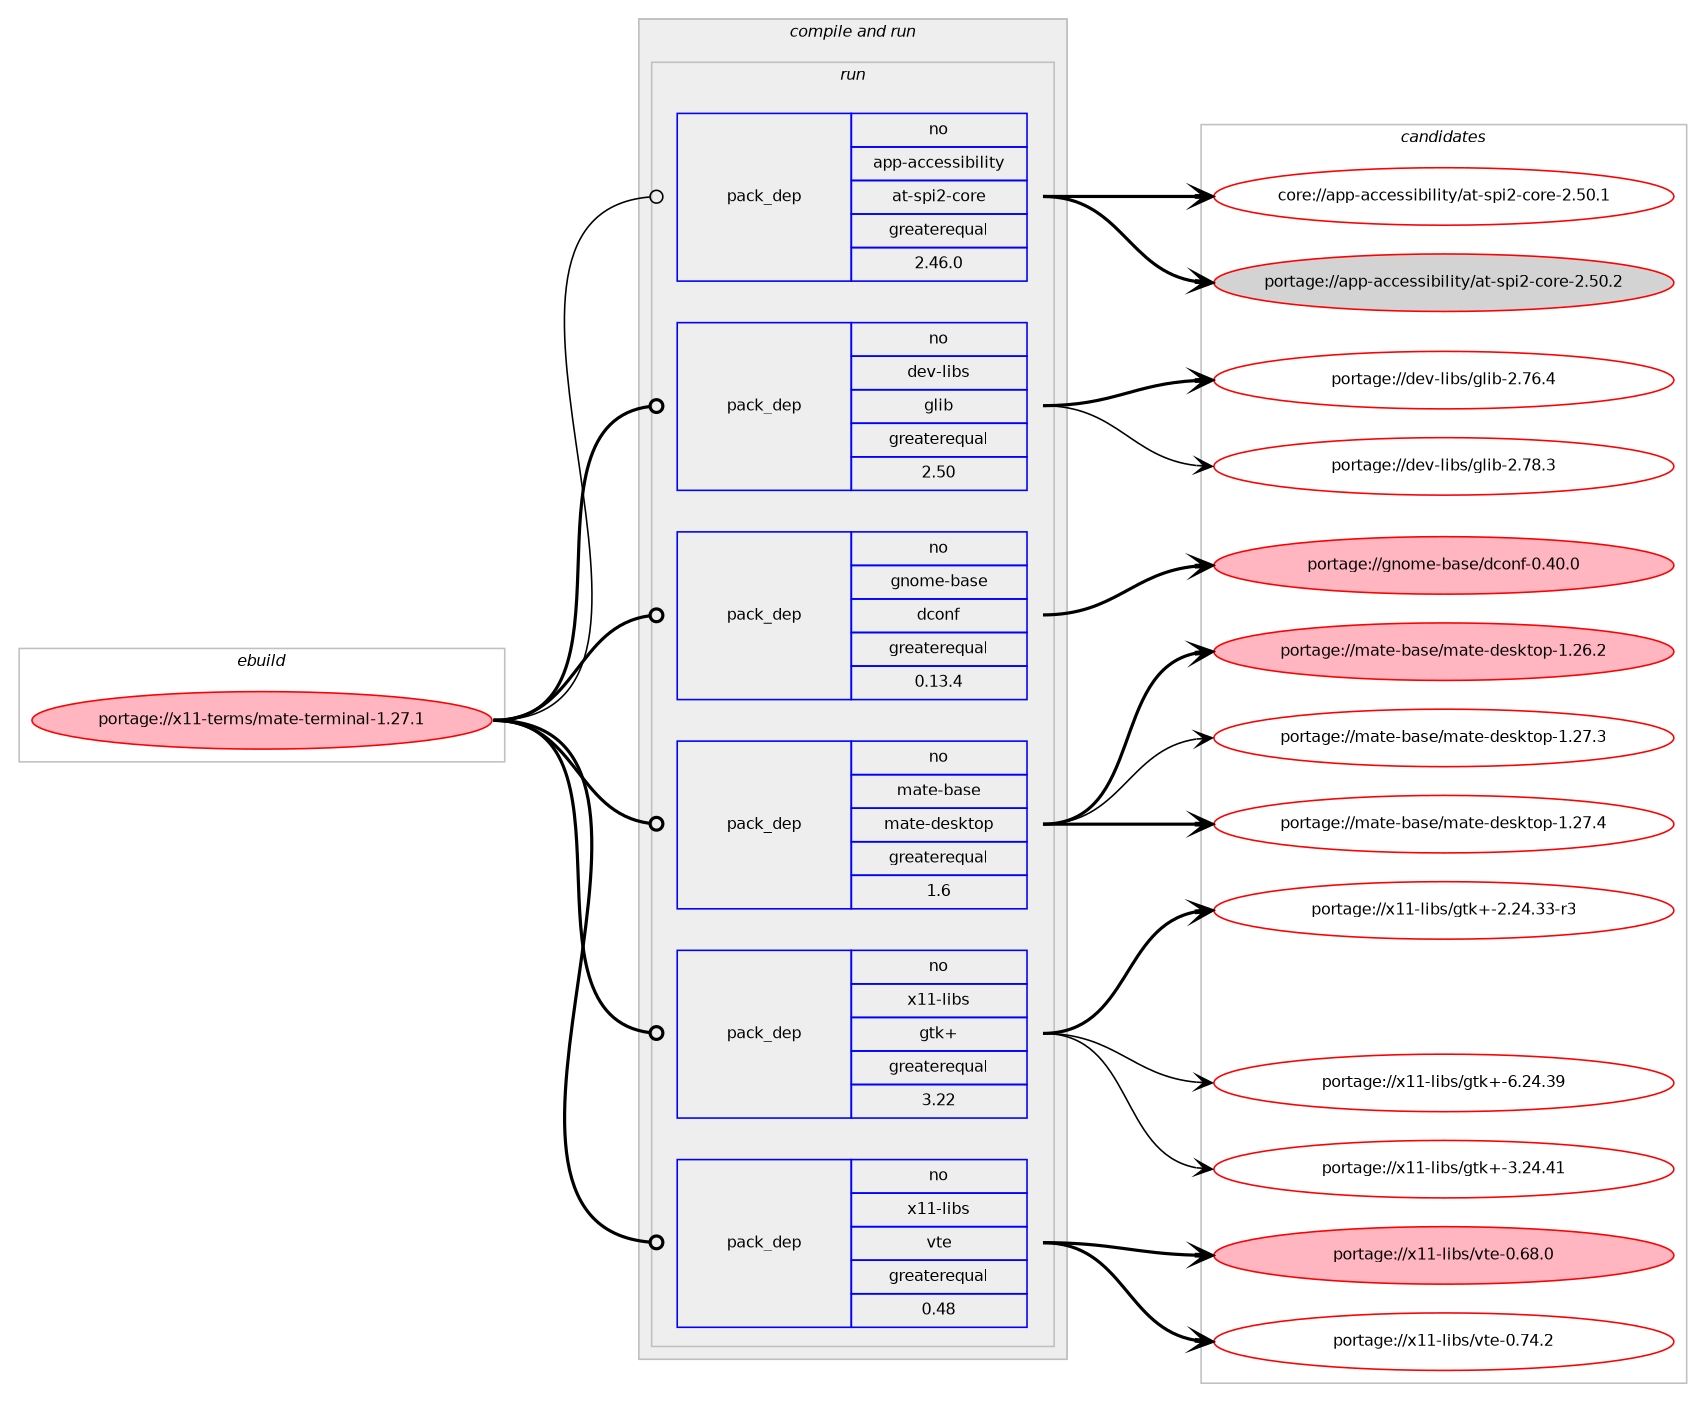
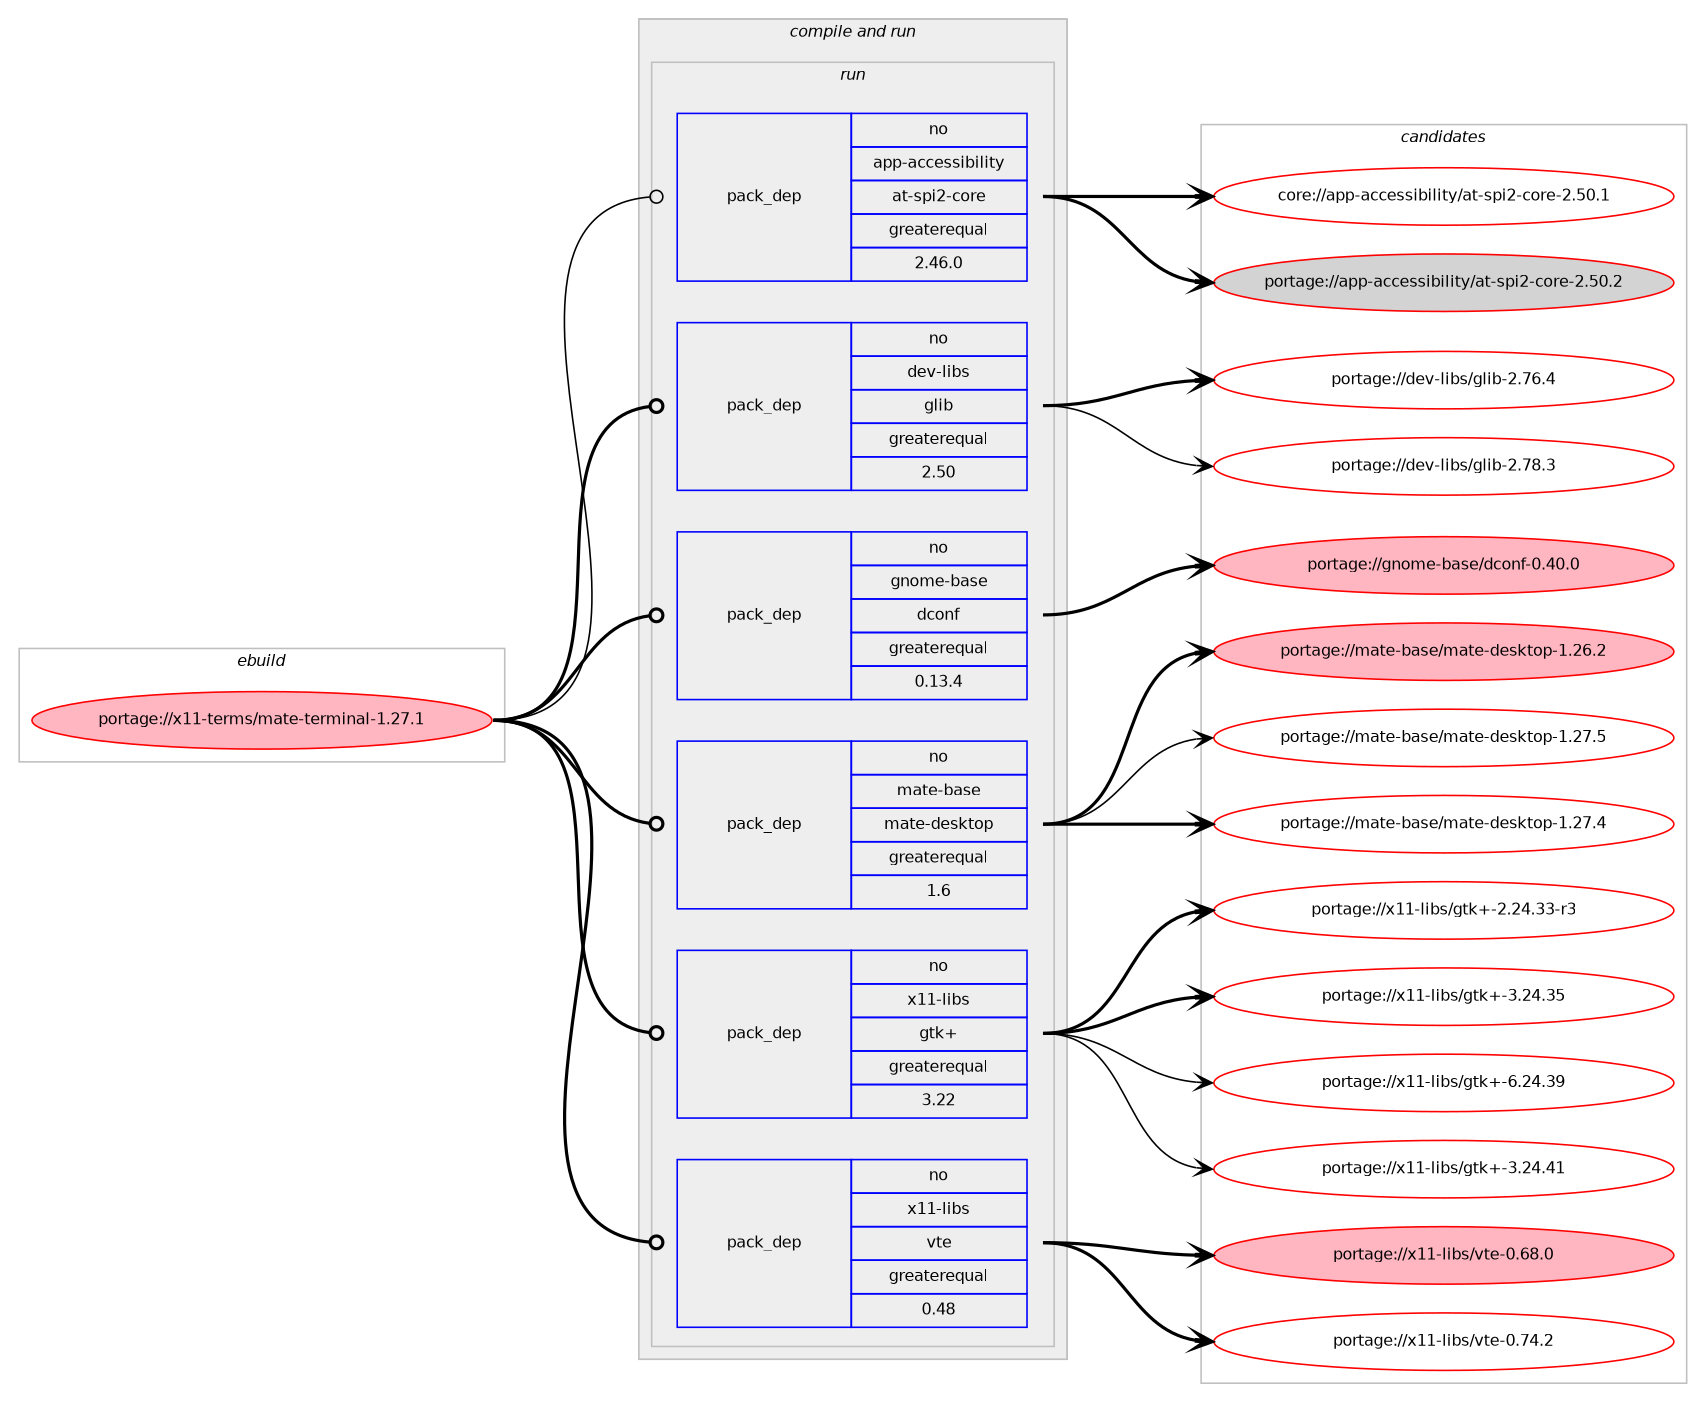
node "portage://mate-base/mate-desktop-1.27.3": label "portage://mate-base/mate-desktop-1.27.3" -> "portage://mate-base/mate-desktop-1.27.5"
node "portage://x11-libs/gtk+-3.24.35": added
